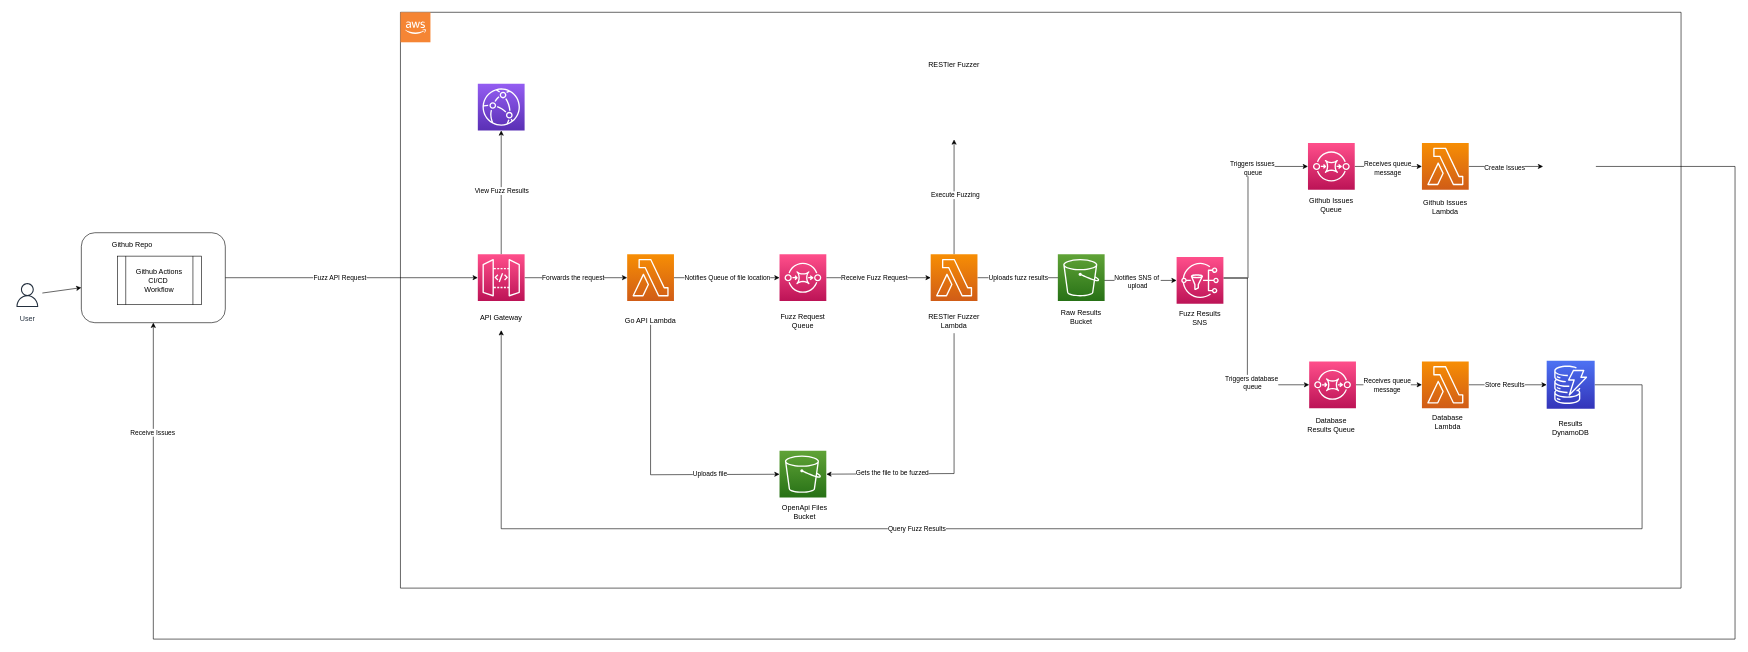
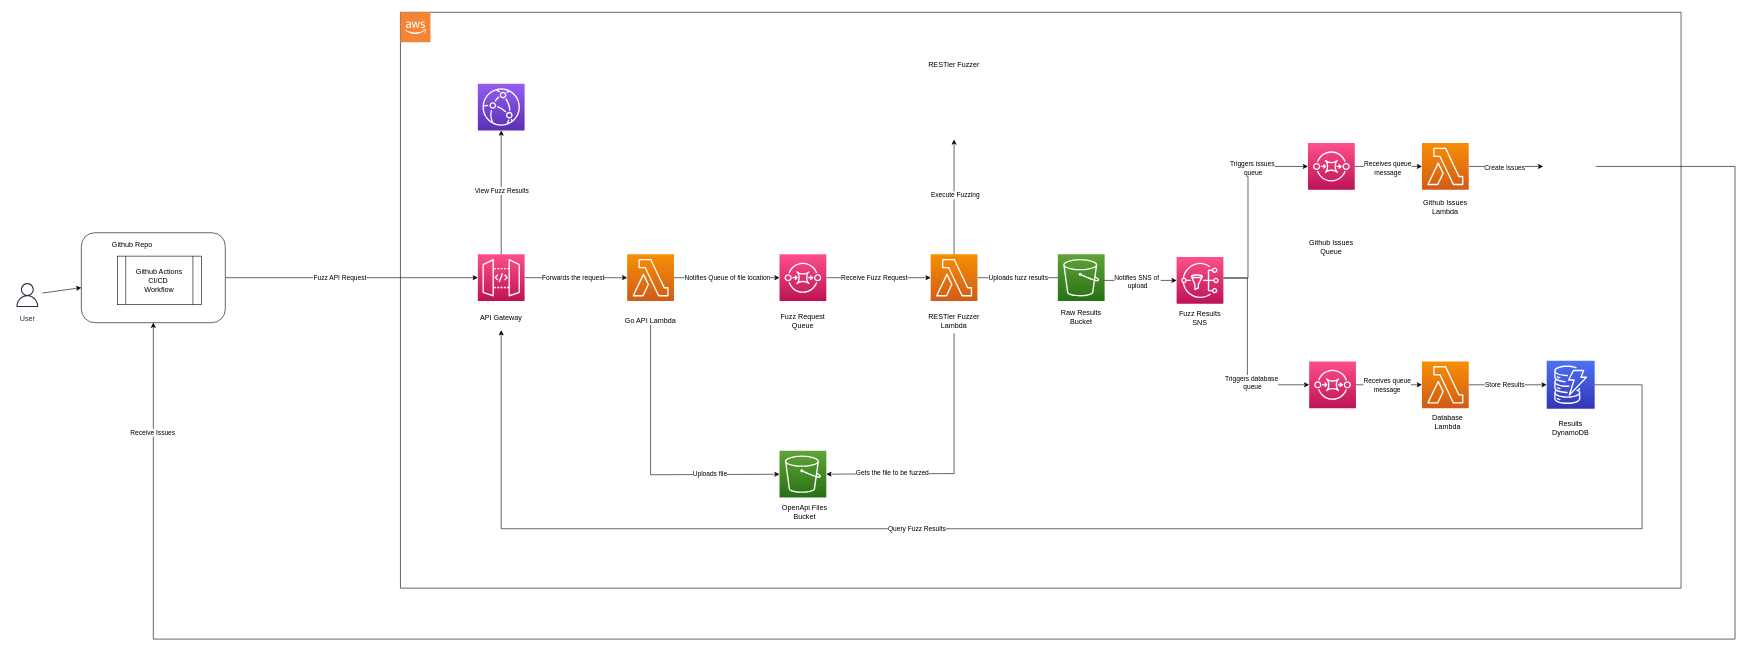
node "Github Issues Queue": moved (1332, 205) -> (1332, 247)
node "Database Results Queue": removed
